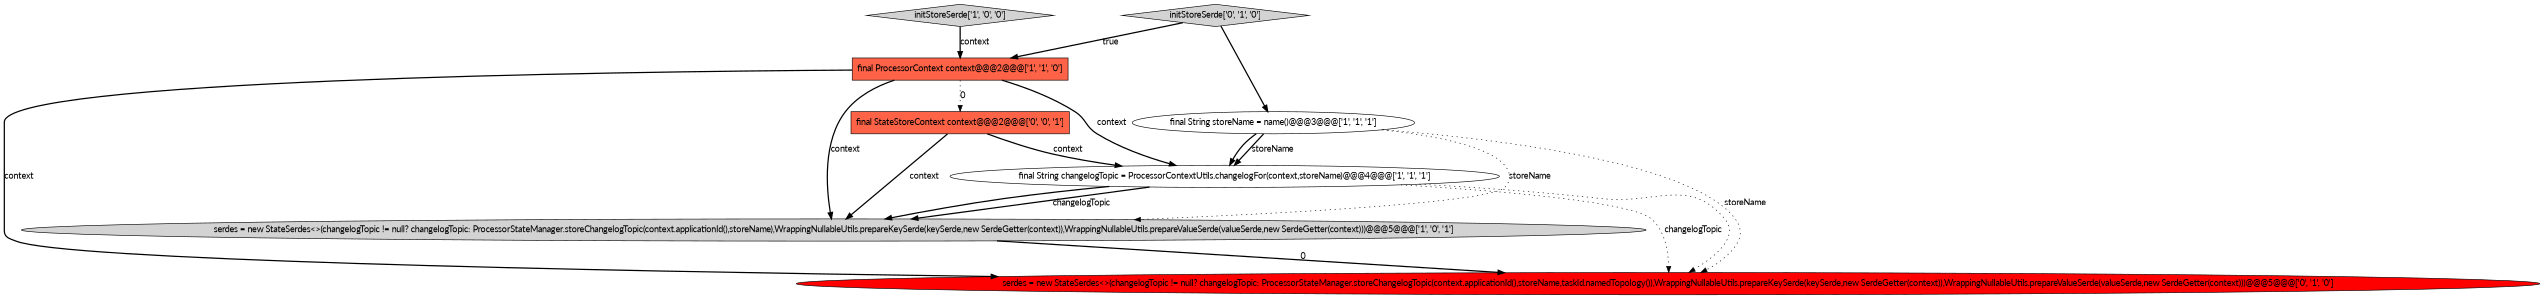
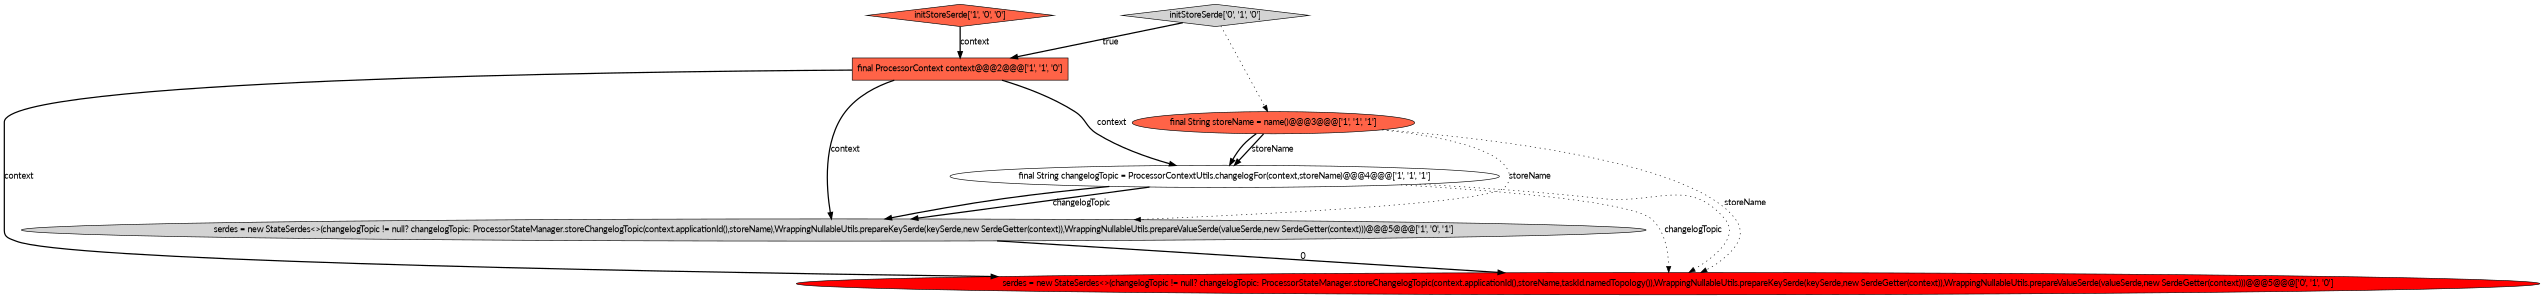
node "initStoreSerde['1', '0', '0']": fillcolor lightgray -> tomato
edge "initStoreSerde['0', '1', '0']" -> "final String storeName = name()@@@3@@@['1', '1', '1']": style bold -> dotted
node "final StateStoreContext context@@@2@@@['0', '0', '1']": removed
node "final String storeName = name()@@@3@@@['1', '1', '1']": fillcolor white -> tomato
